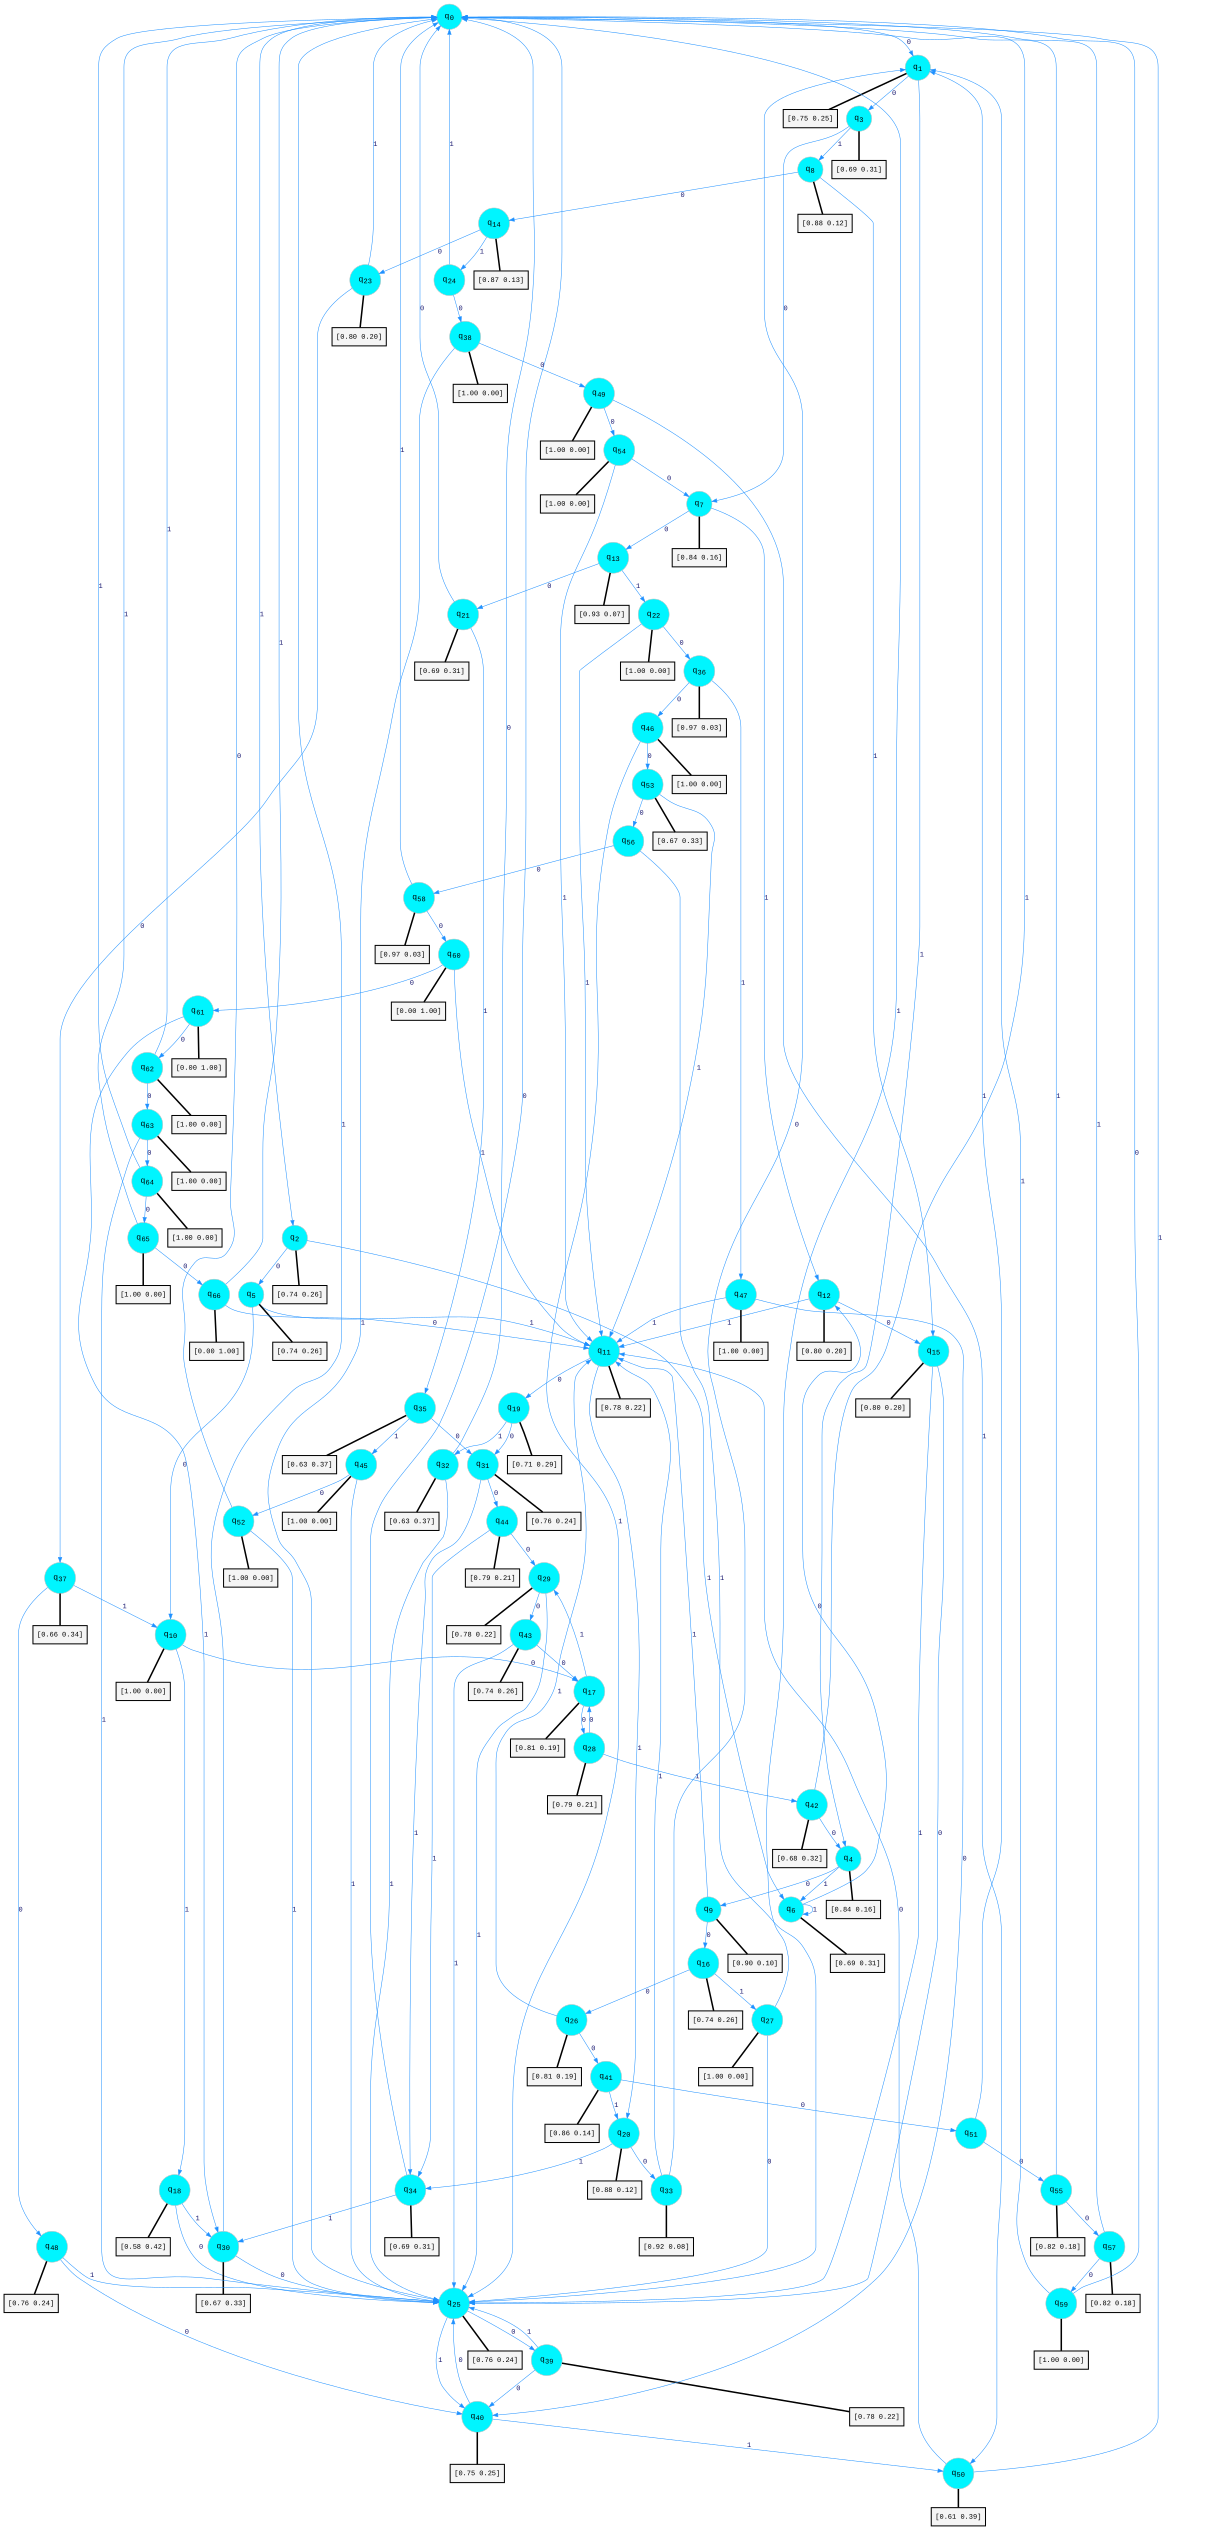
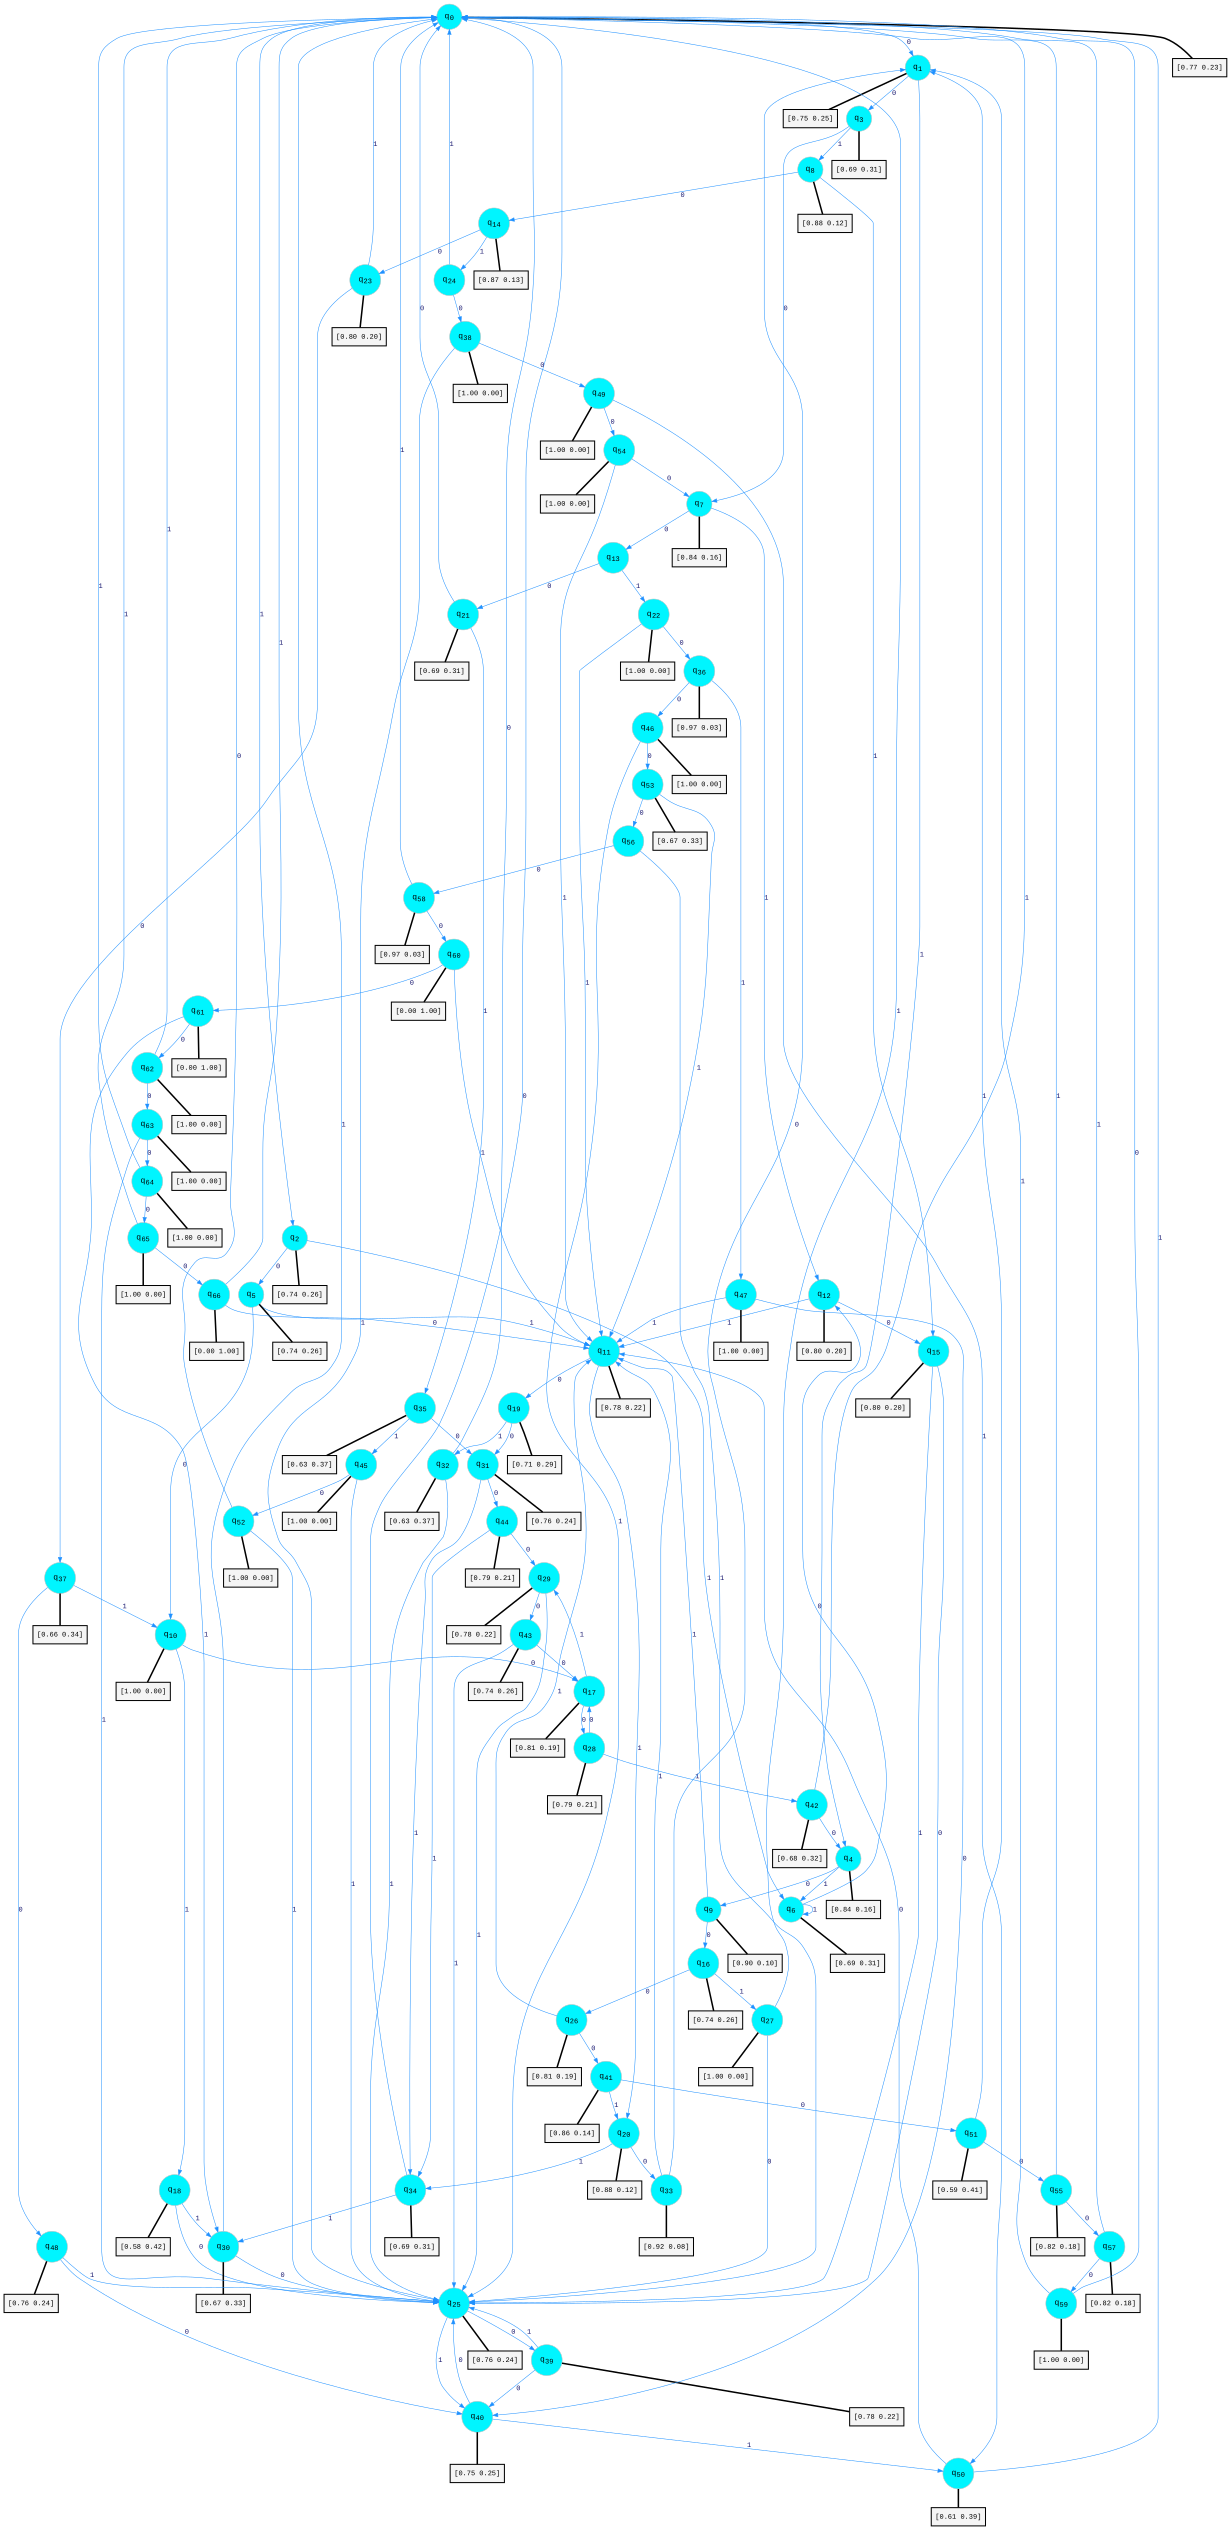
node "[0.77 0.23]": added
node "[0.93 0.07]": removed
node "[0.59 0.41]": added
